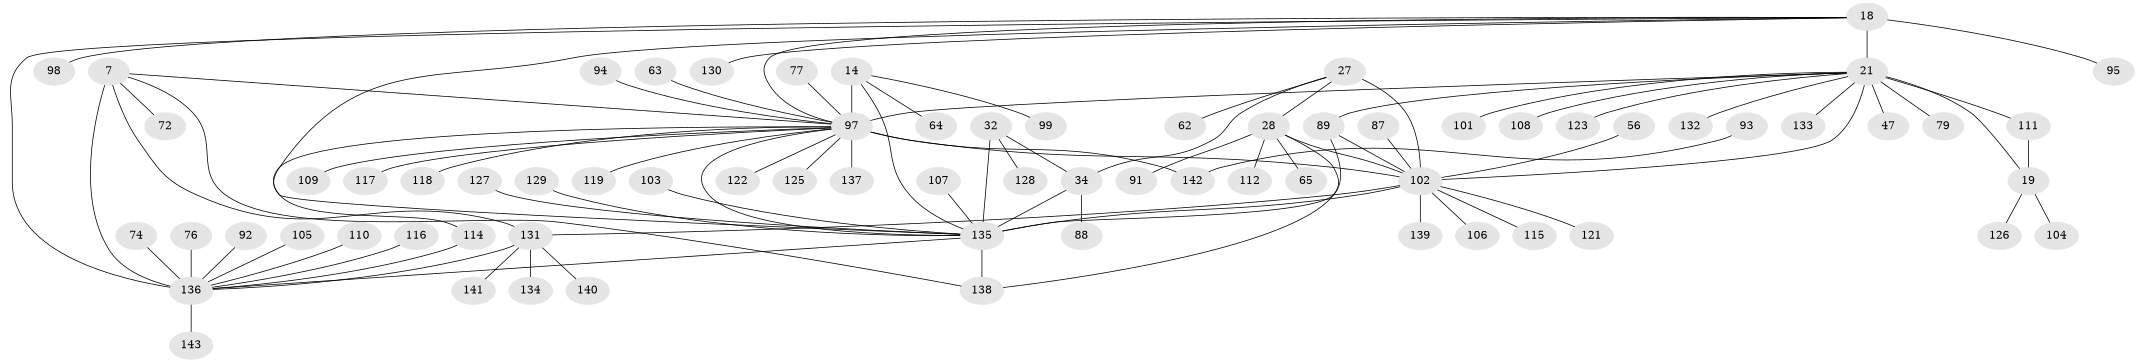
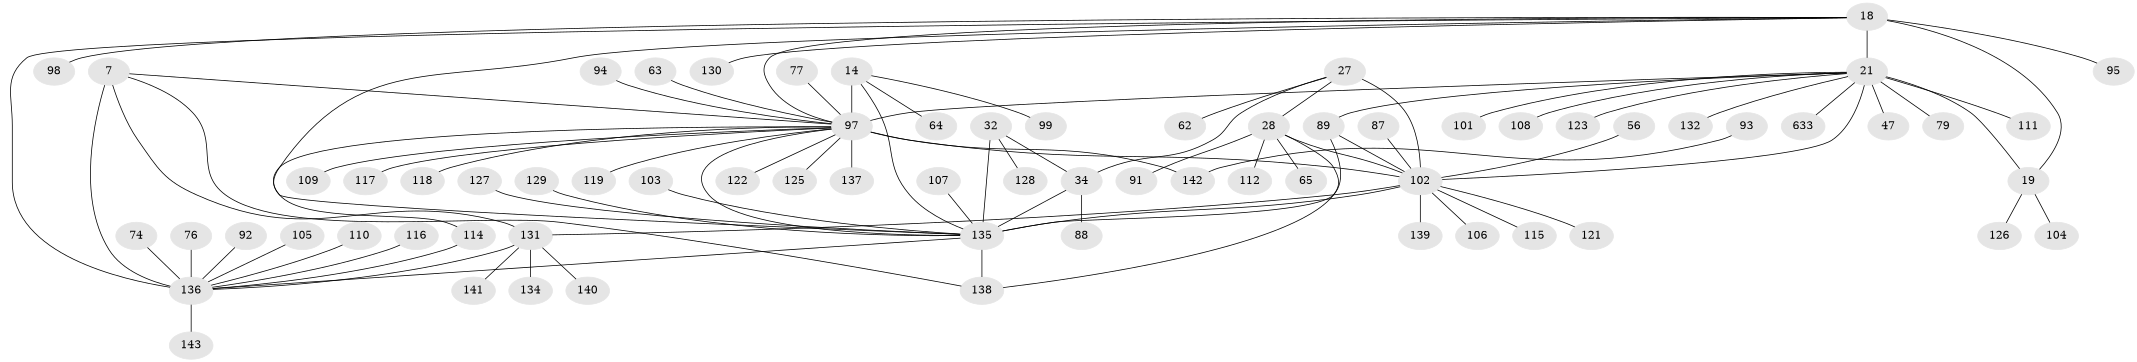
node "72": removed
node "133": label "133" -> "633"
edge "111" -- "19": now "18" -- "19"
